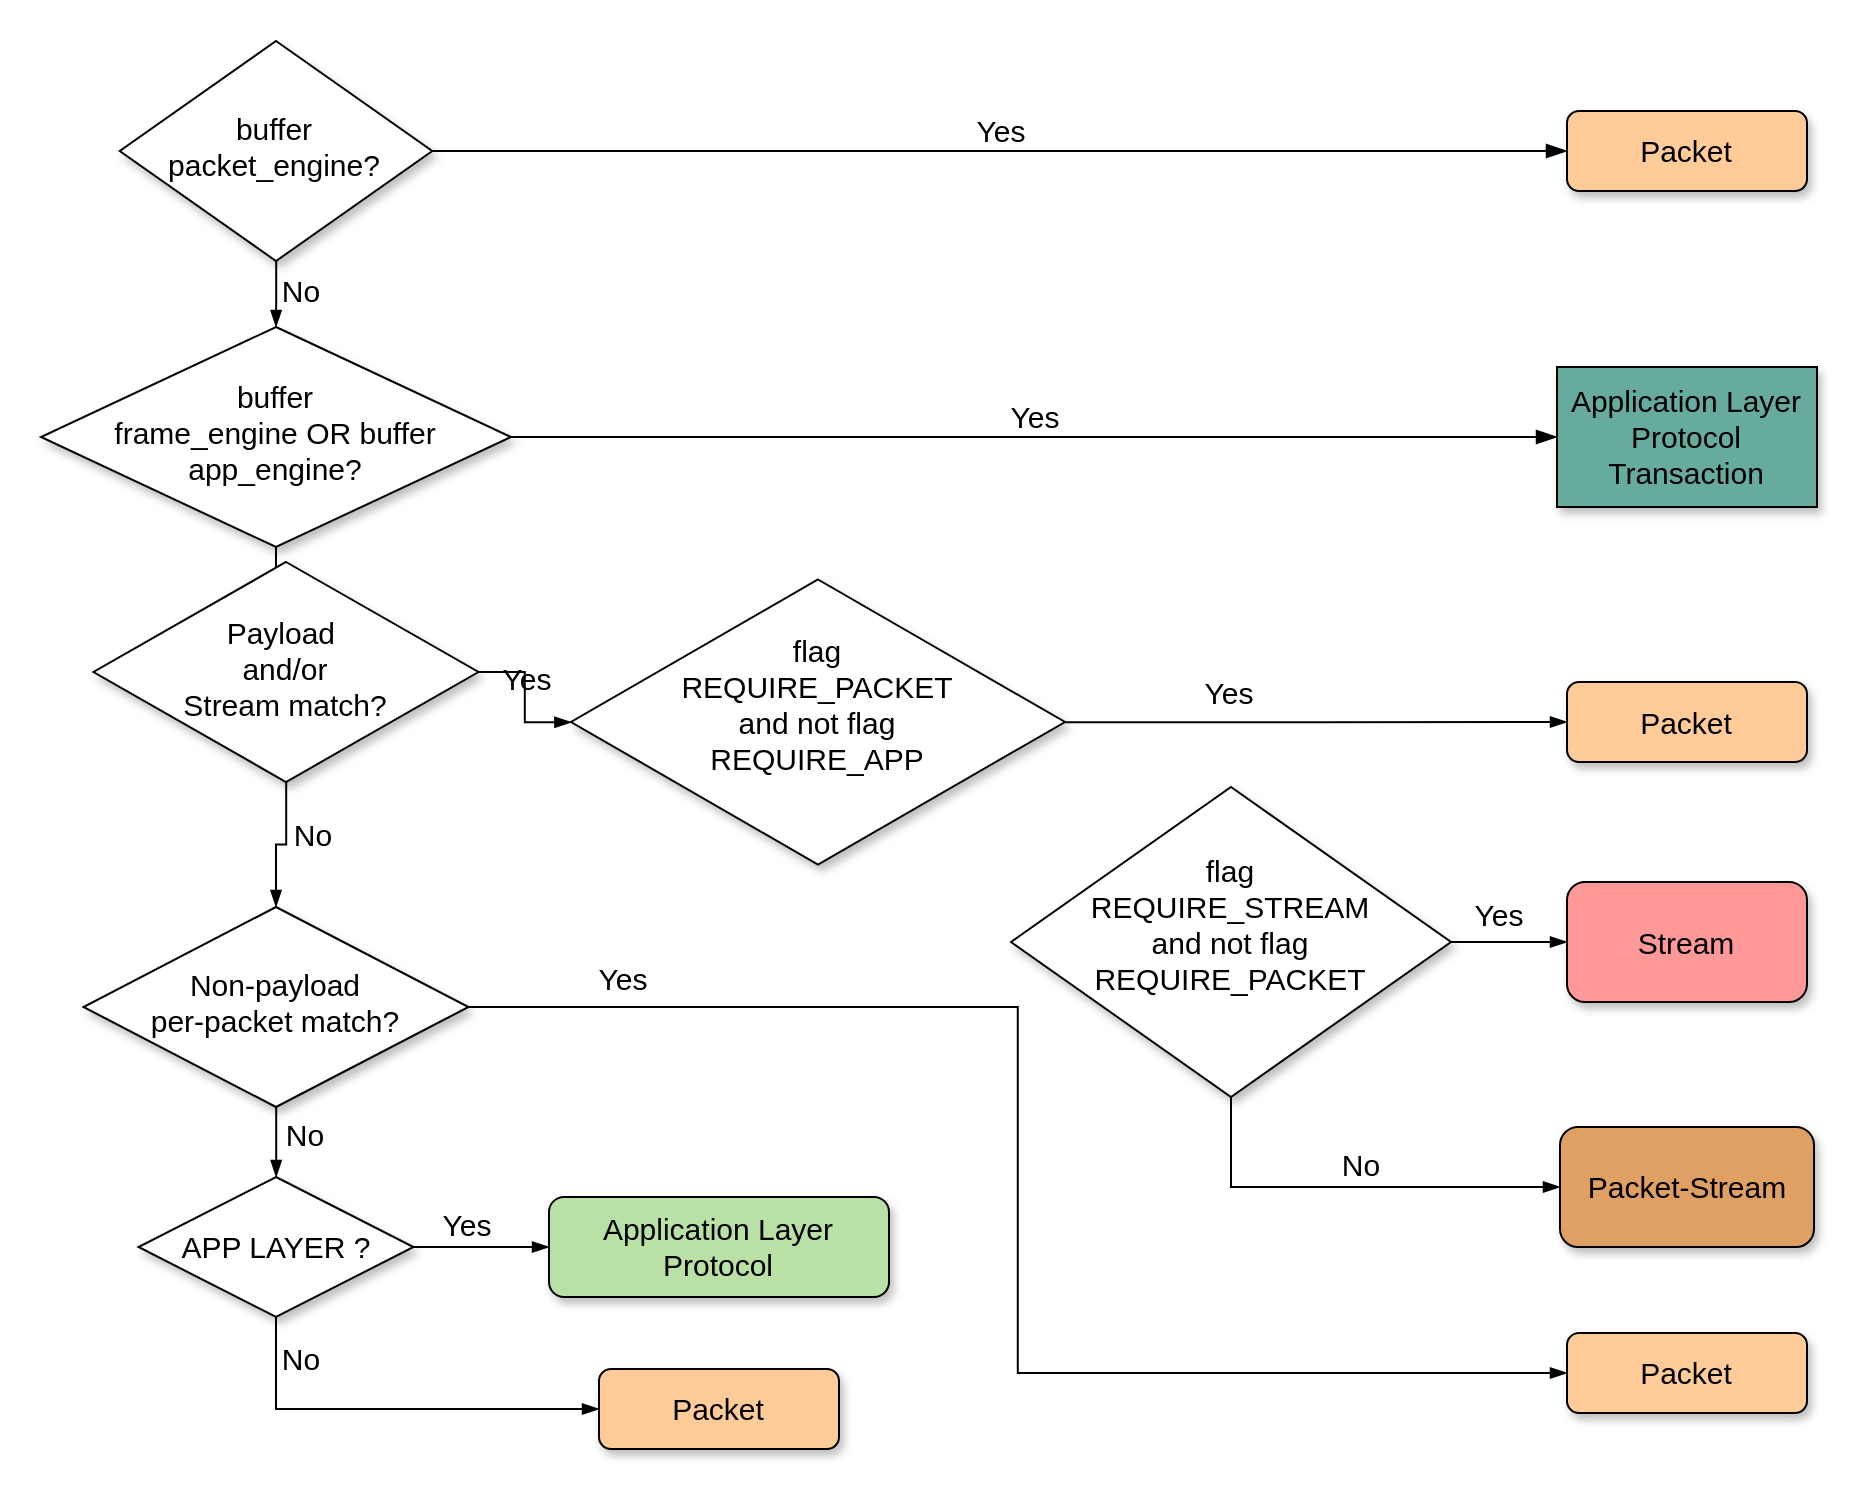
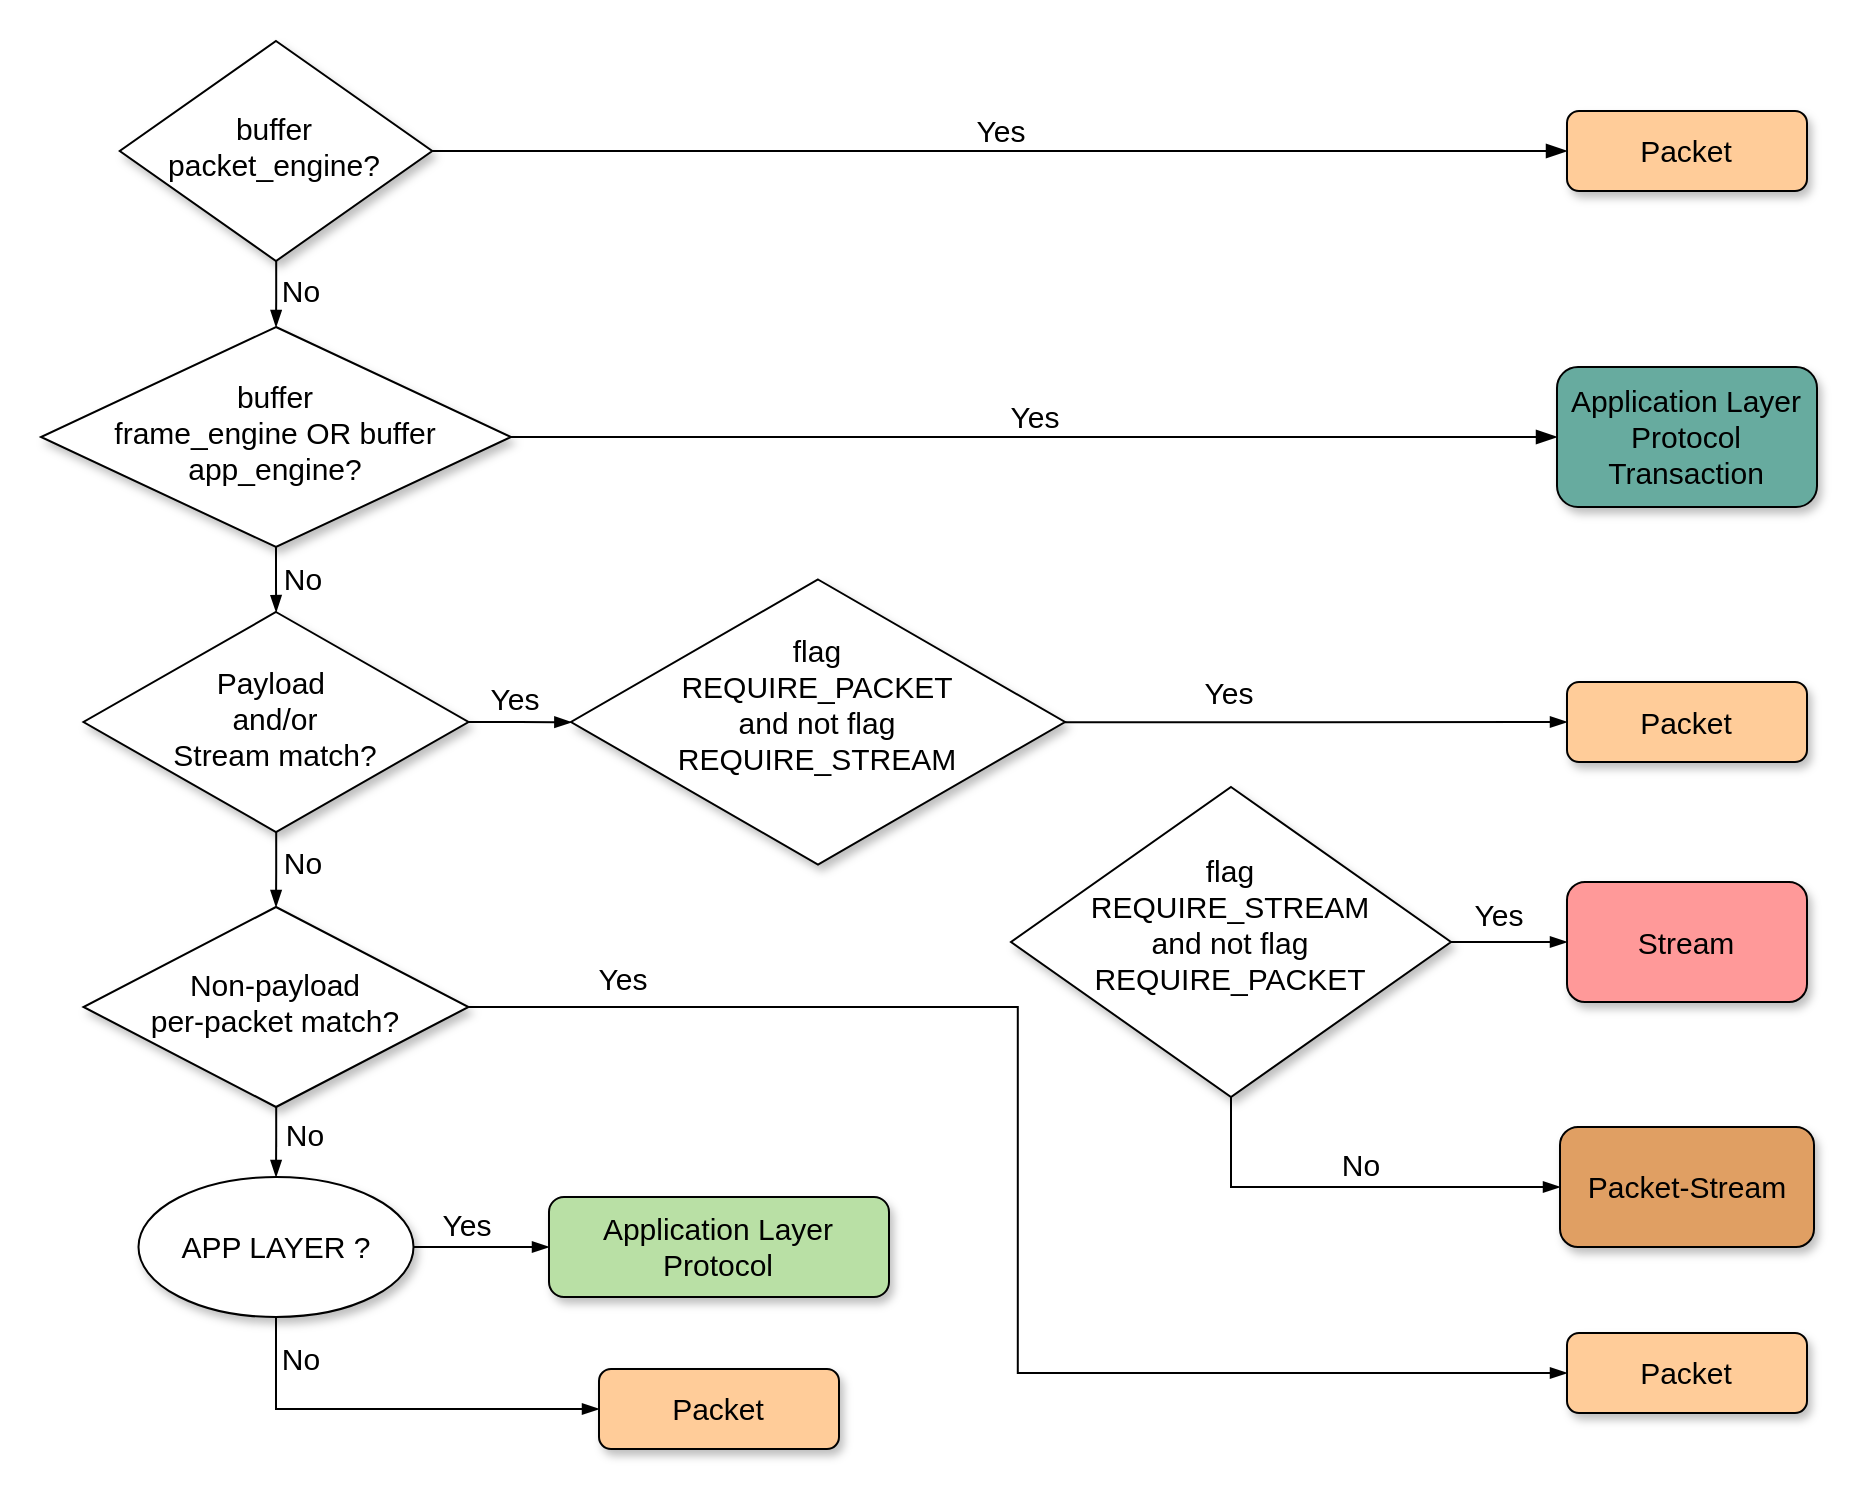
node "Application Layer Protocol Transaction": shape rectangle -> rounded rectangle
node "Payload and/or Stream match?": moved (286, 672) -> (276, 722)
node "flag REQUIRE_PACKET and not flag REQUIRE_APP": label "flag REQUIRE_PACKET and not flag REQUIRE_APP" -> "flag REQUIRE_PACKET and not flag REQUIRE_STREAM"
node "APP LAYER ?": shape diamond -> ellipse
